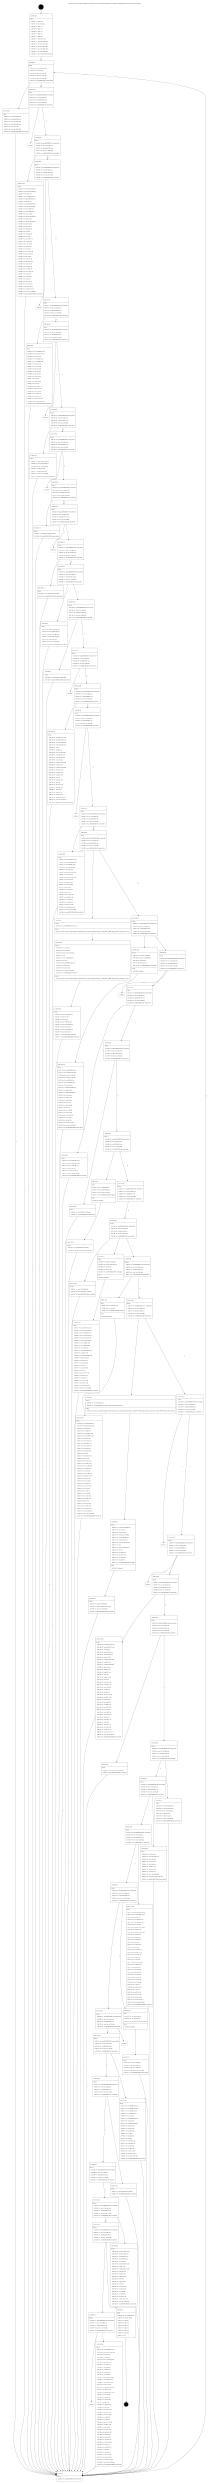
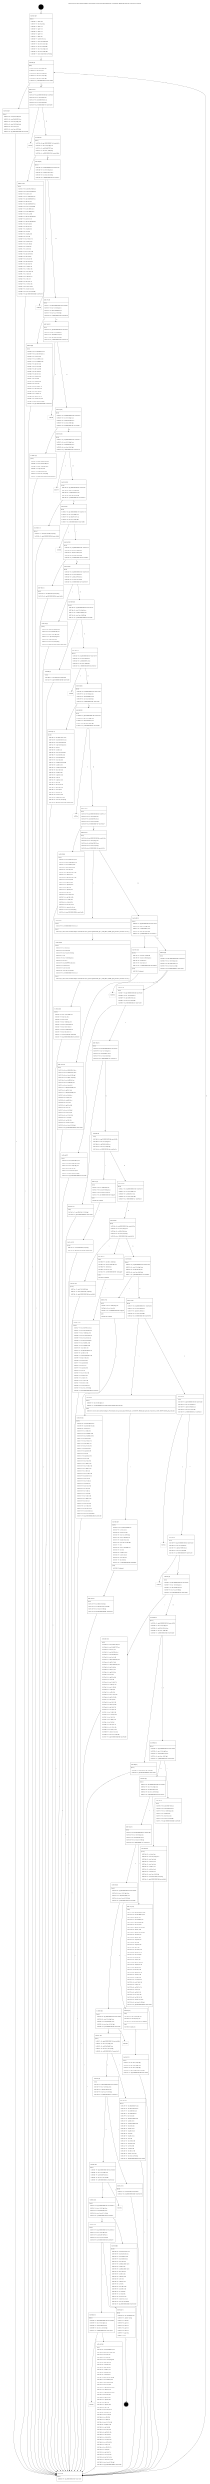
node "0x4020ac": added
